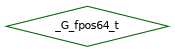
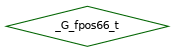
node "_G_fpos64_t": label "_G_fpos64_t" -> "_G_fpos66_t"
